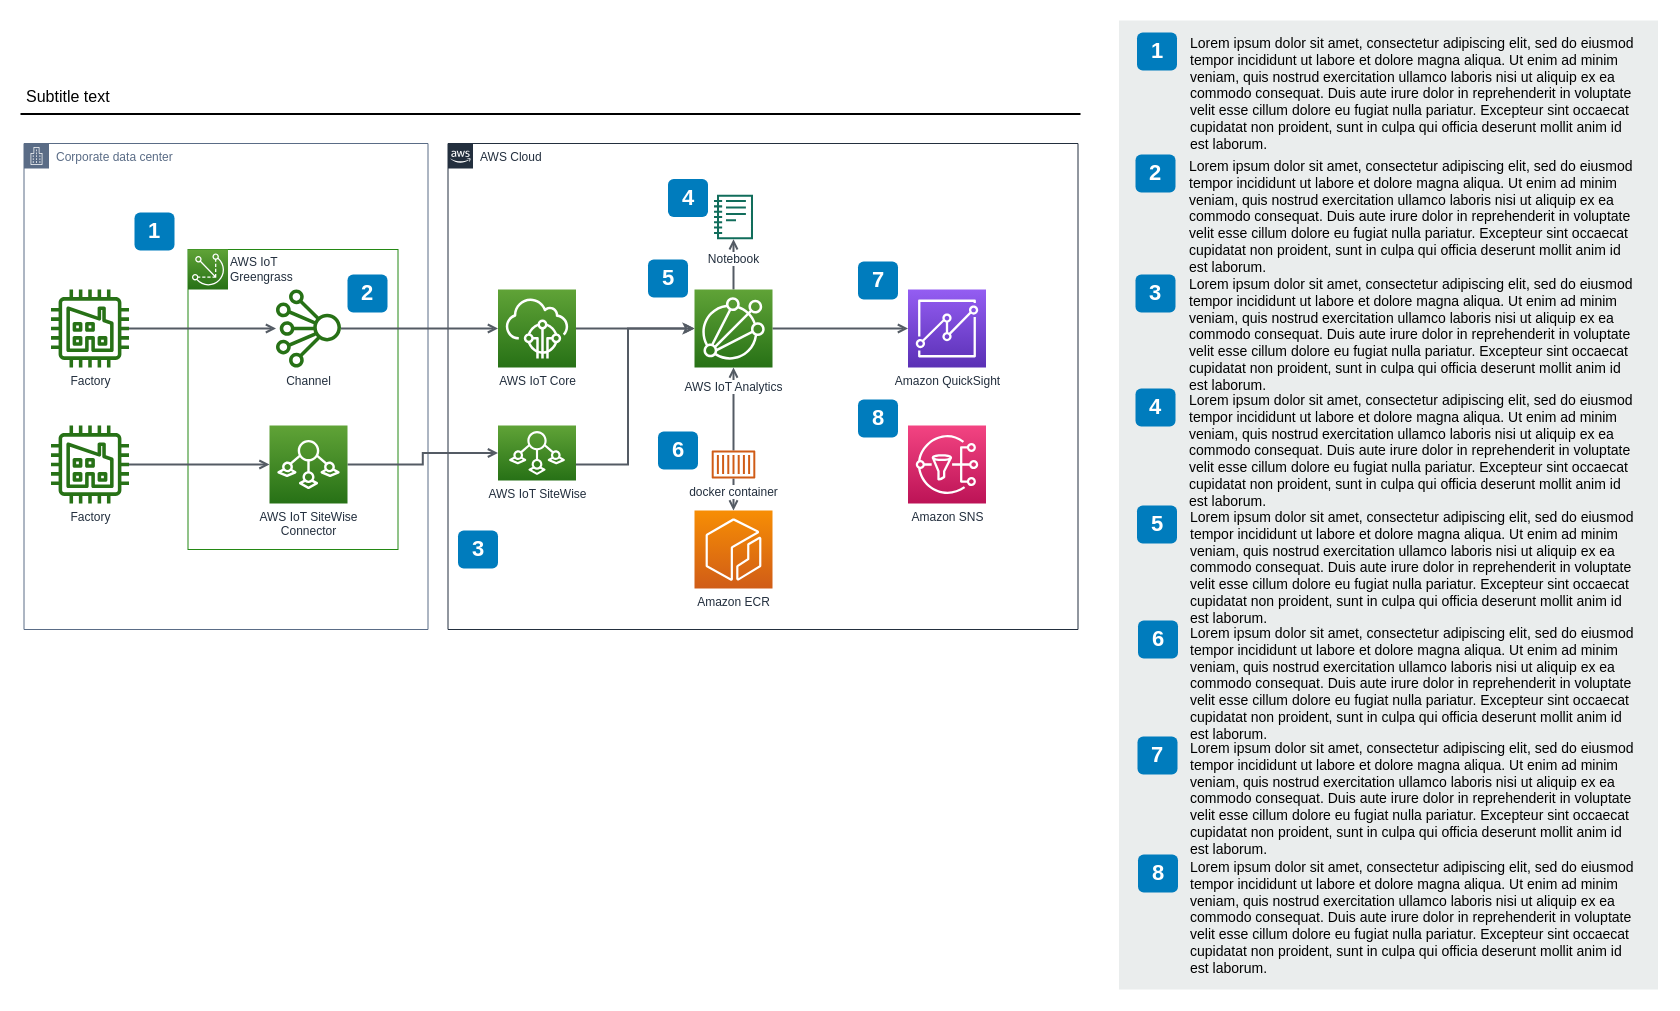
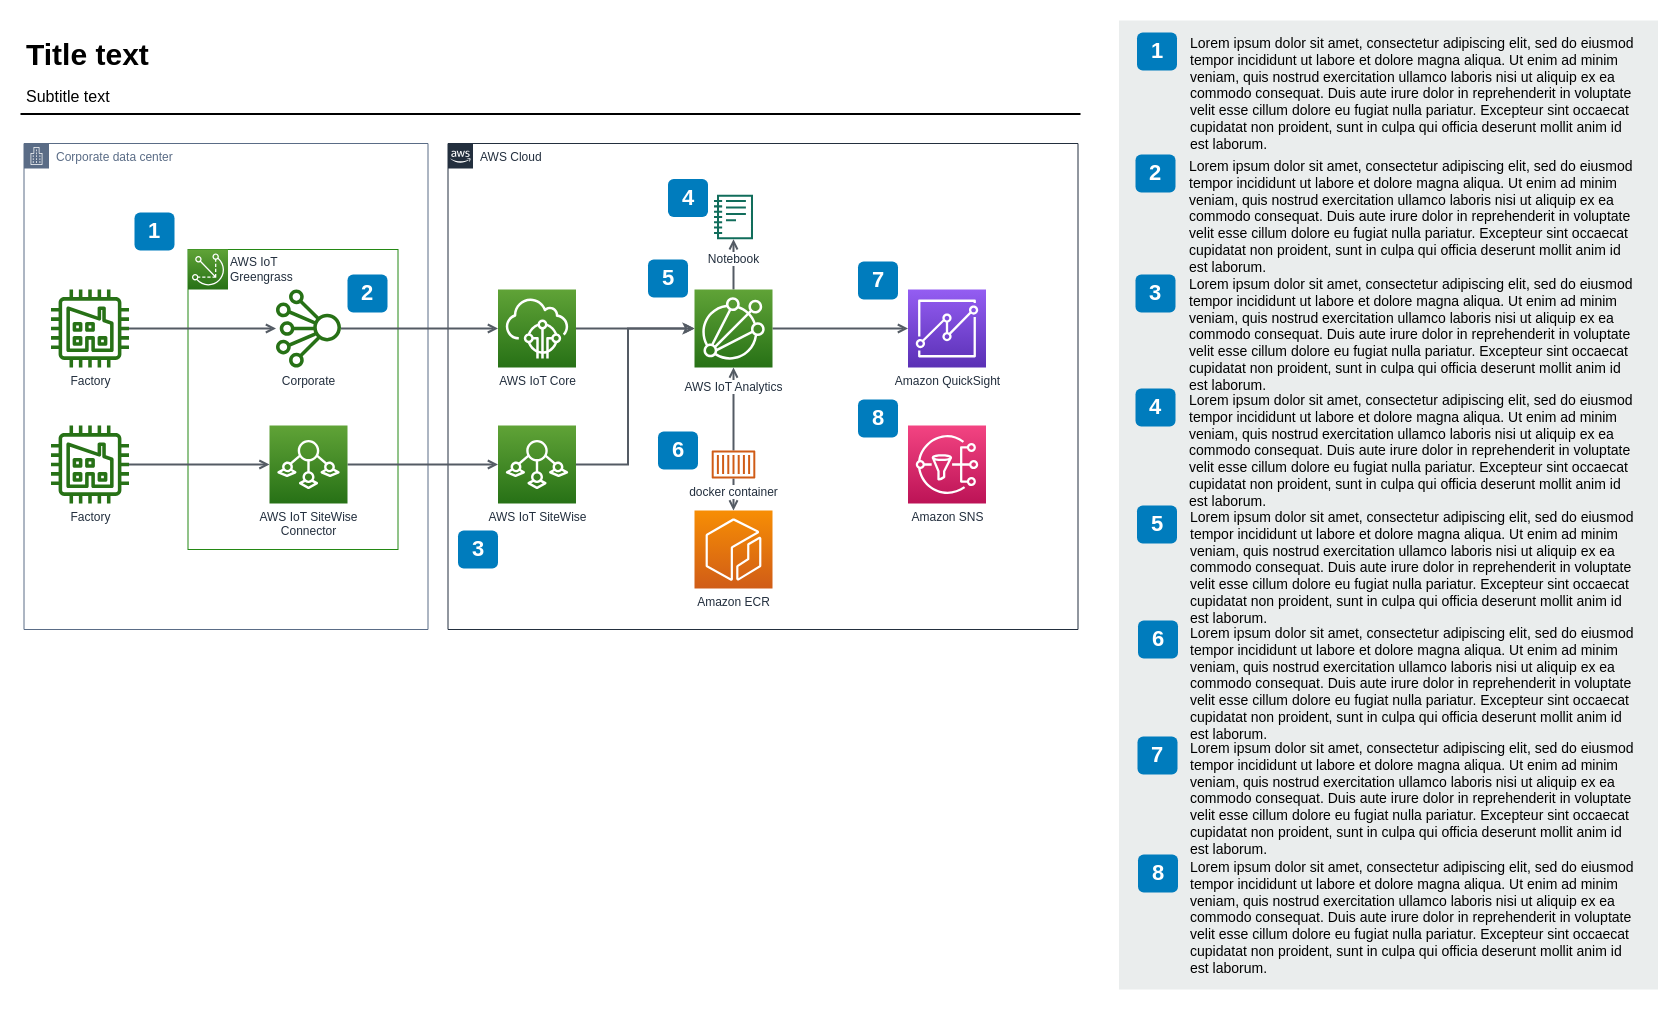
node "Title text": added
node "Channel": label "Channel" -> "Corporate"
node "AWS IoT SiteWise": size 78x55 -> 78x78
